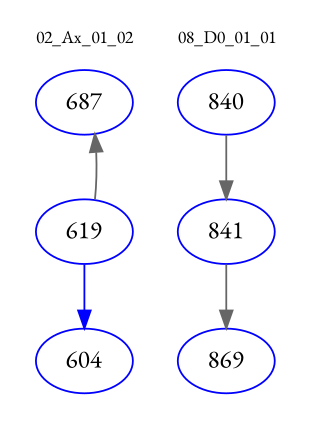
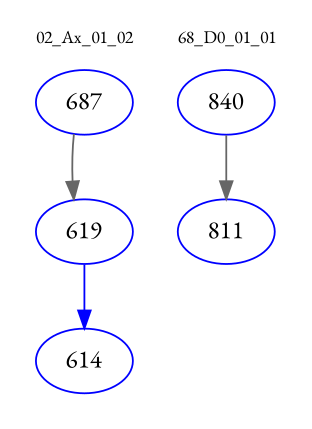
cluster "08_D0_01_01": label "08_D0_01_01" -> "68_D0_01_01"
edge "619" -> "687": reversed
node "841": label "841" -> "811"
node "604": label "604" -> "614"
node "869": removed
